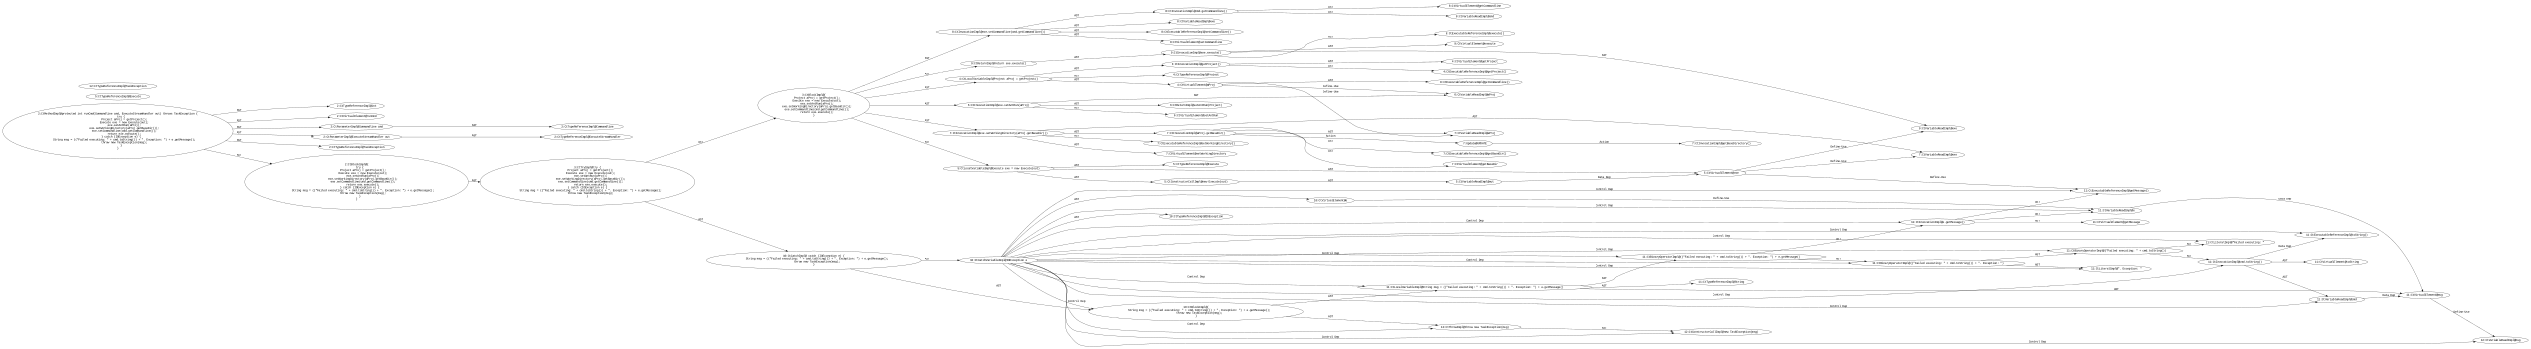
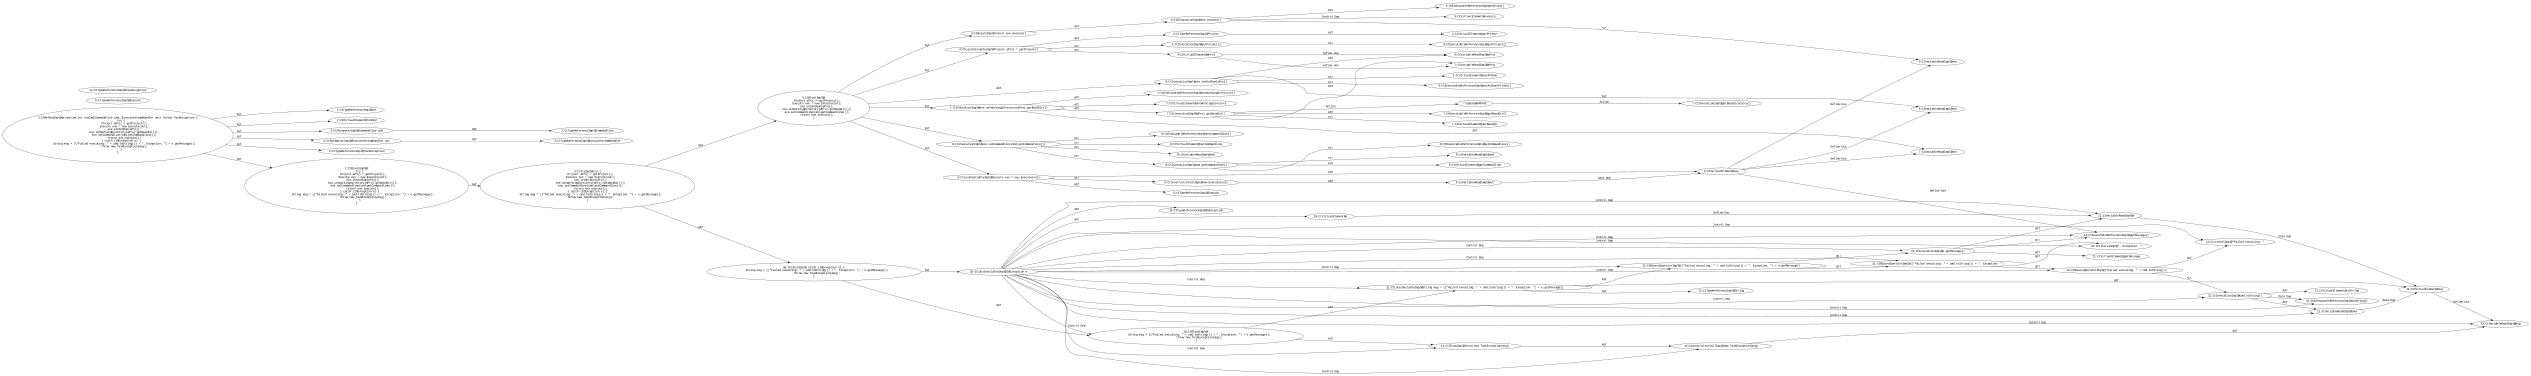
edge "9:CtInvocationImpl@exe.execute()" -> "9:CtVirtualElement@execute": label "AST" -> "Control Dep"
edge "4:CtInvocationImpl@getProject()" -> "4:CtVirtualElement@getProject": now "4:CtTypeReferenceImpl@Project" -> "4:CtVirtualElement@getProject"
edge "4:CtVirtualElement@aProj" -> "8:CtExecutableReferenceImpl@getCommandline()": now "8:CtInvocationImpl@cmd.getCommandline()" -> "8:CtExecutableReferenceImpl@getCommandline()"
node "6:CtReturnImpl@setAntRun(Project)": label "6:CtReturnImpl@setAntRun(Project)" -> "6:CtExecutableReferenceImpl@setAntRun(Project)"
node "6:CtVariableReadImpl@exe": added
edge "12:CtConstructorCallImpl@new TaskException(msg)" -> "12:CtVariableReadImpl@msg": added, label "AST"
